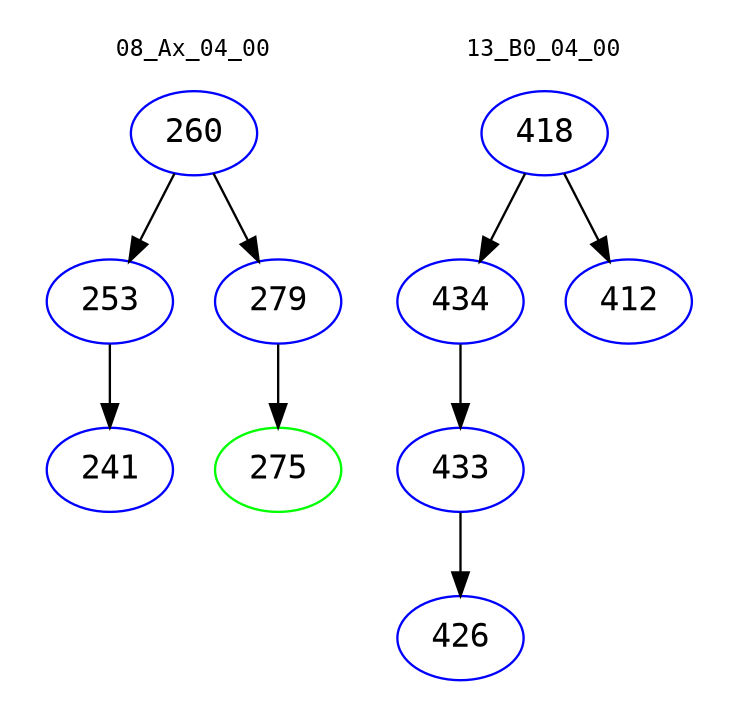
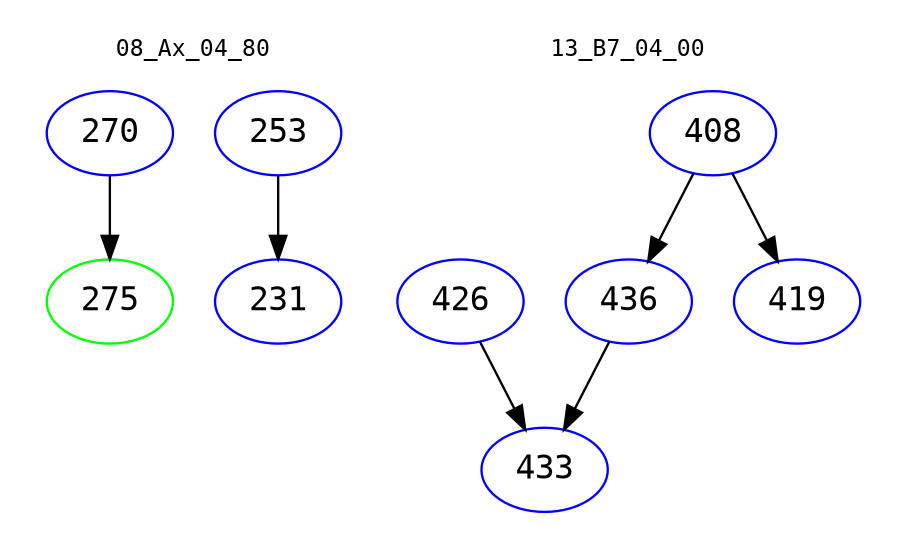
cluster "08_Ax_04_00": label "08_Ax_04_00" -> "08_Ax_04_80"
cluster "13_B0_04_00": label "13_B0_04_00" -> "13_B7_04_00"
node "260": removed
node "418": label "418" -> "408"
node "279": label "279" -> "270"
node "434": label "434" -> "436"
node "412": label "412" -> "419"
node "241": label "241" -> "231"
edge "433" -> "426": reversed
